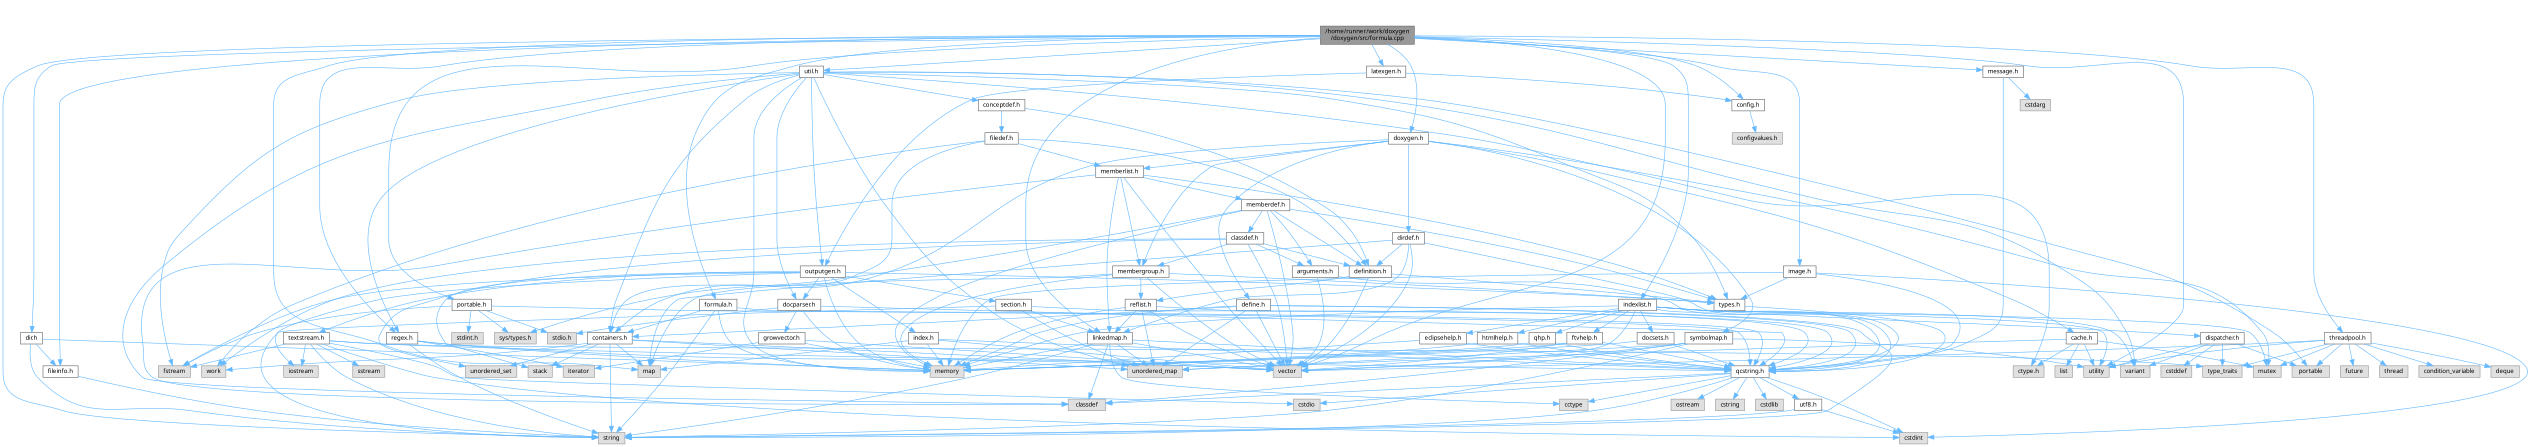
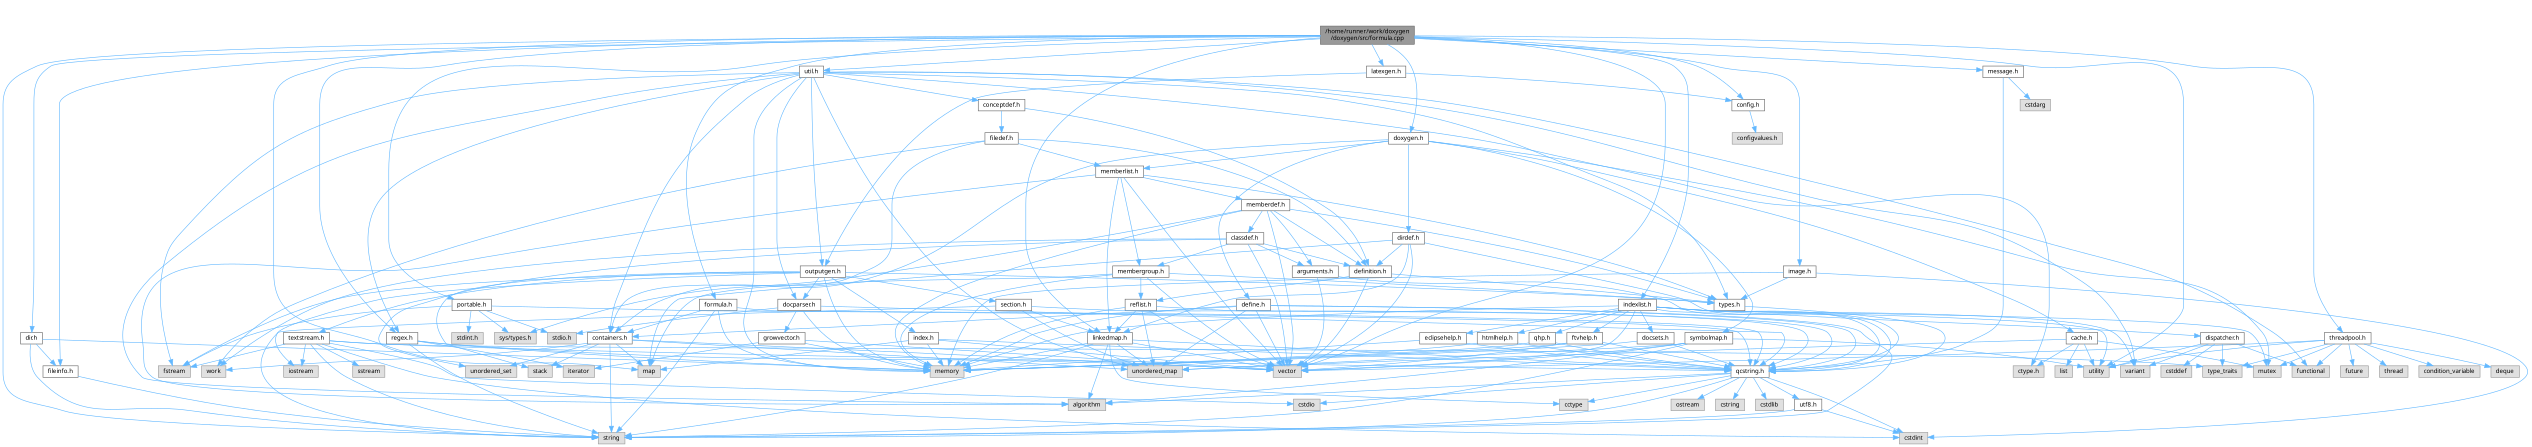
edge "doxygen.h" -> "membergroup.h": removed
edge "image.h" -> "qcstring.h": removed
node "portable": label "portable" -> "functional"
node "classdef": label "classdef" -> "algorithm"
